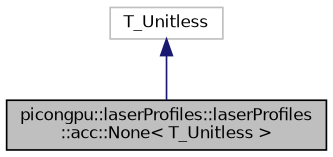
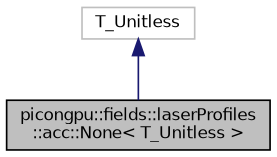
node "picongpu::laserProfiles::laserProfiles ::acc::None< T_Unitless >": label "picongpu::laserProfiles::laserProfiles ::acc::None< T_Unitless >" -> "picongpu::fields::laserProfiles ::acc::None< T_Unitless >"
